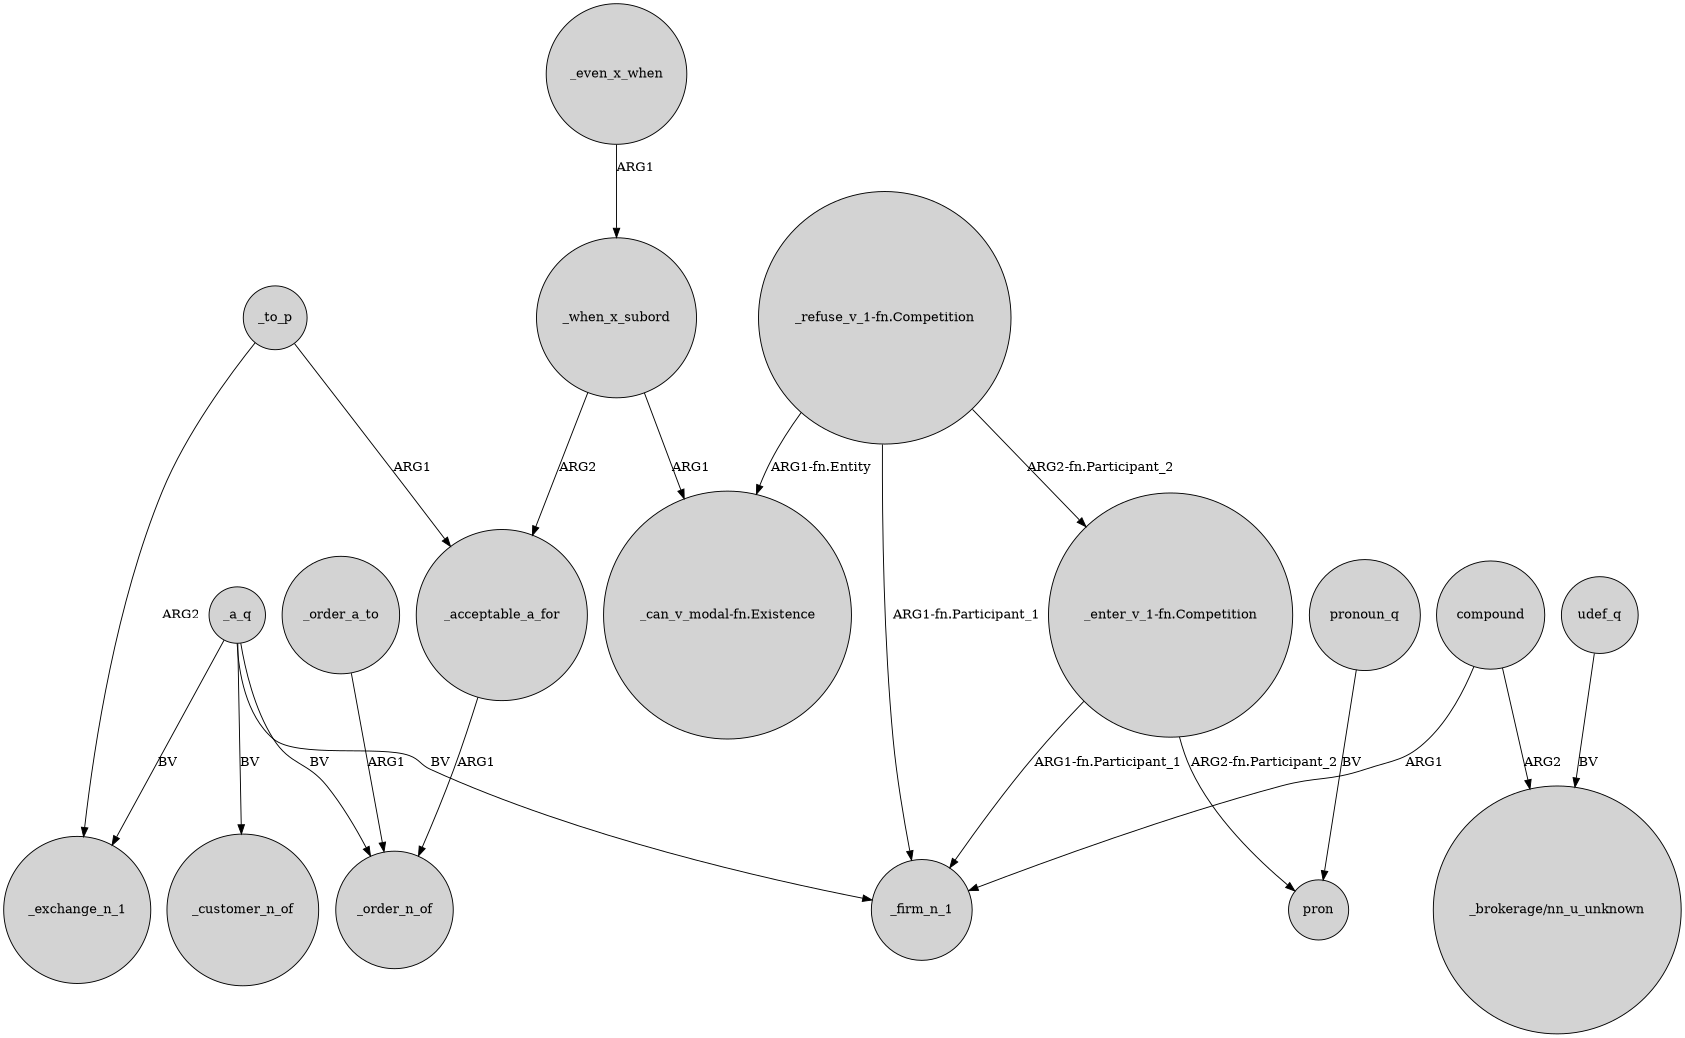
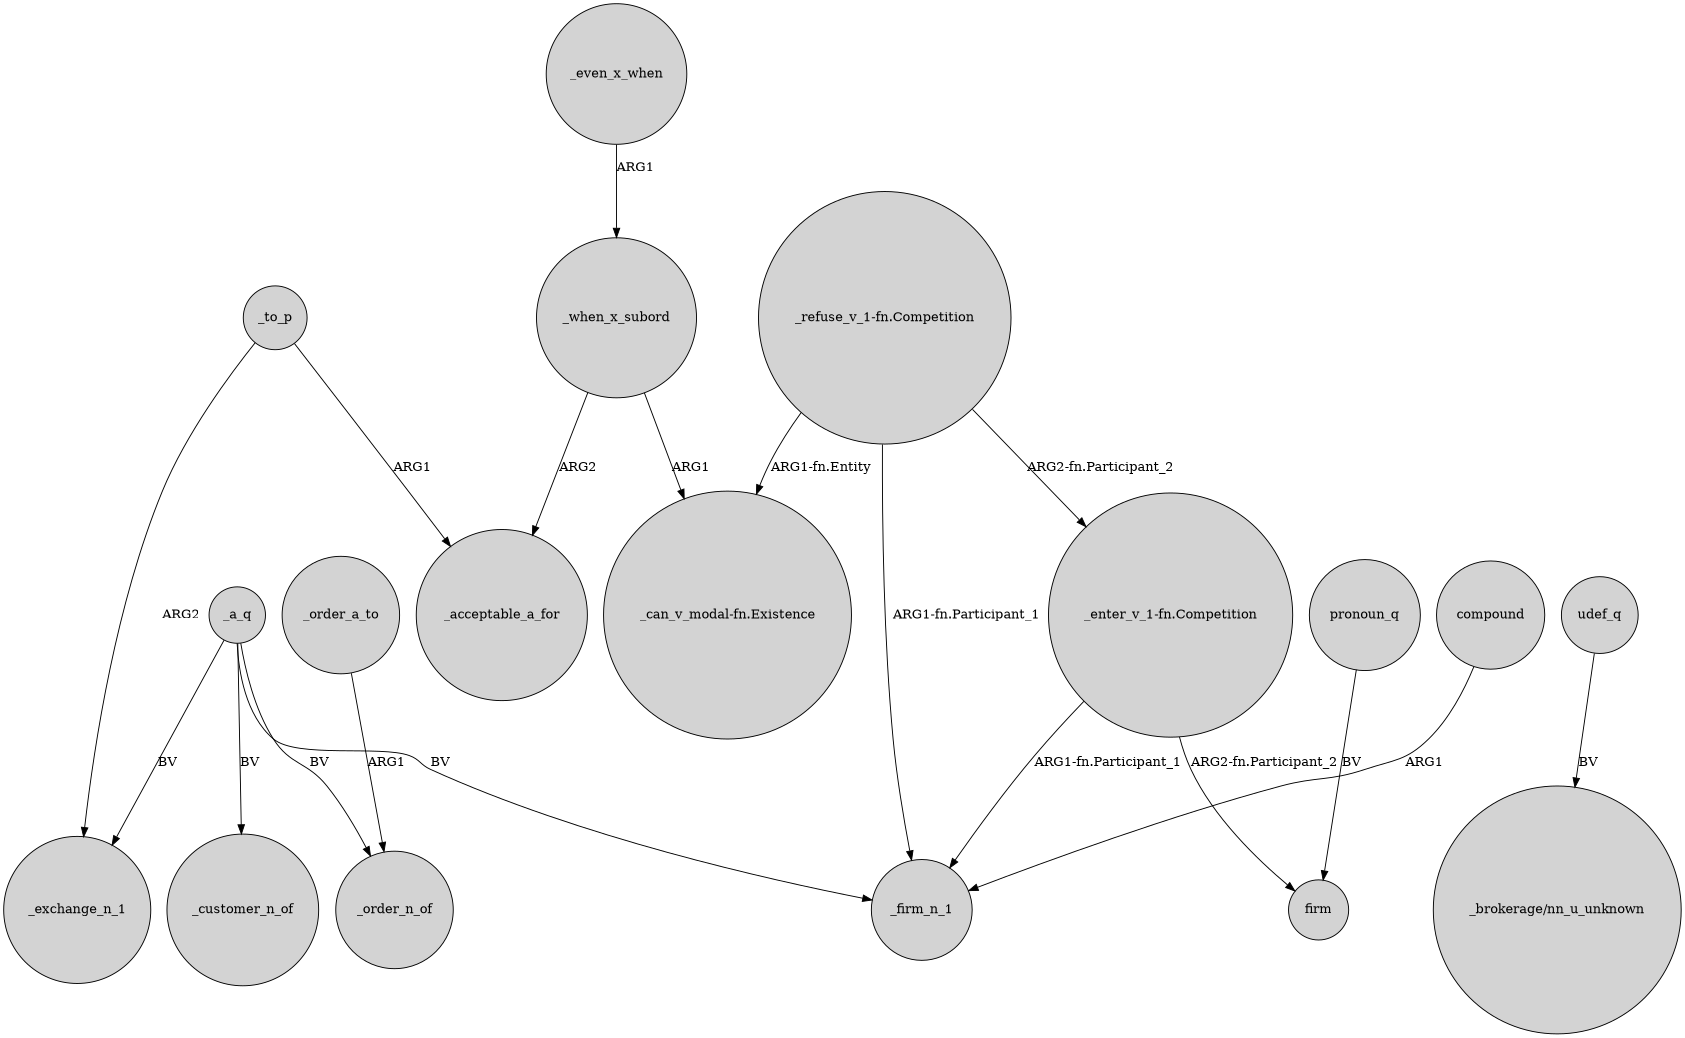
edge "compound" -> "_brokerage/nn_u_unknown": removed, label "ARG2"
edge "_acceptable_a_for" -> "_order_n_of": removed, label "ARG1"
node "pron": label "pron" -> "firm"
